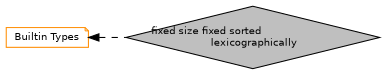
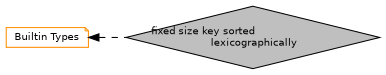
node "fixed size fixed sorted lexicographically": label "fixed size fixed sorted lexicographically" -> "fixed size key sorted lexicographically"
